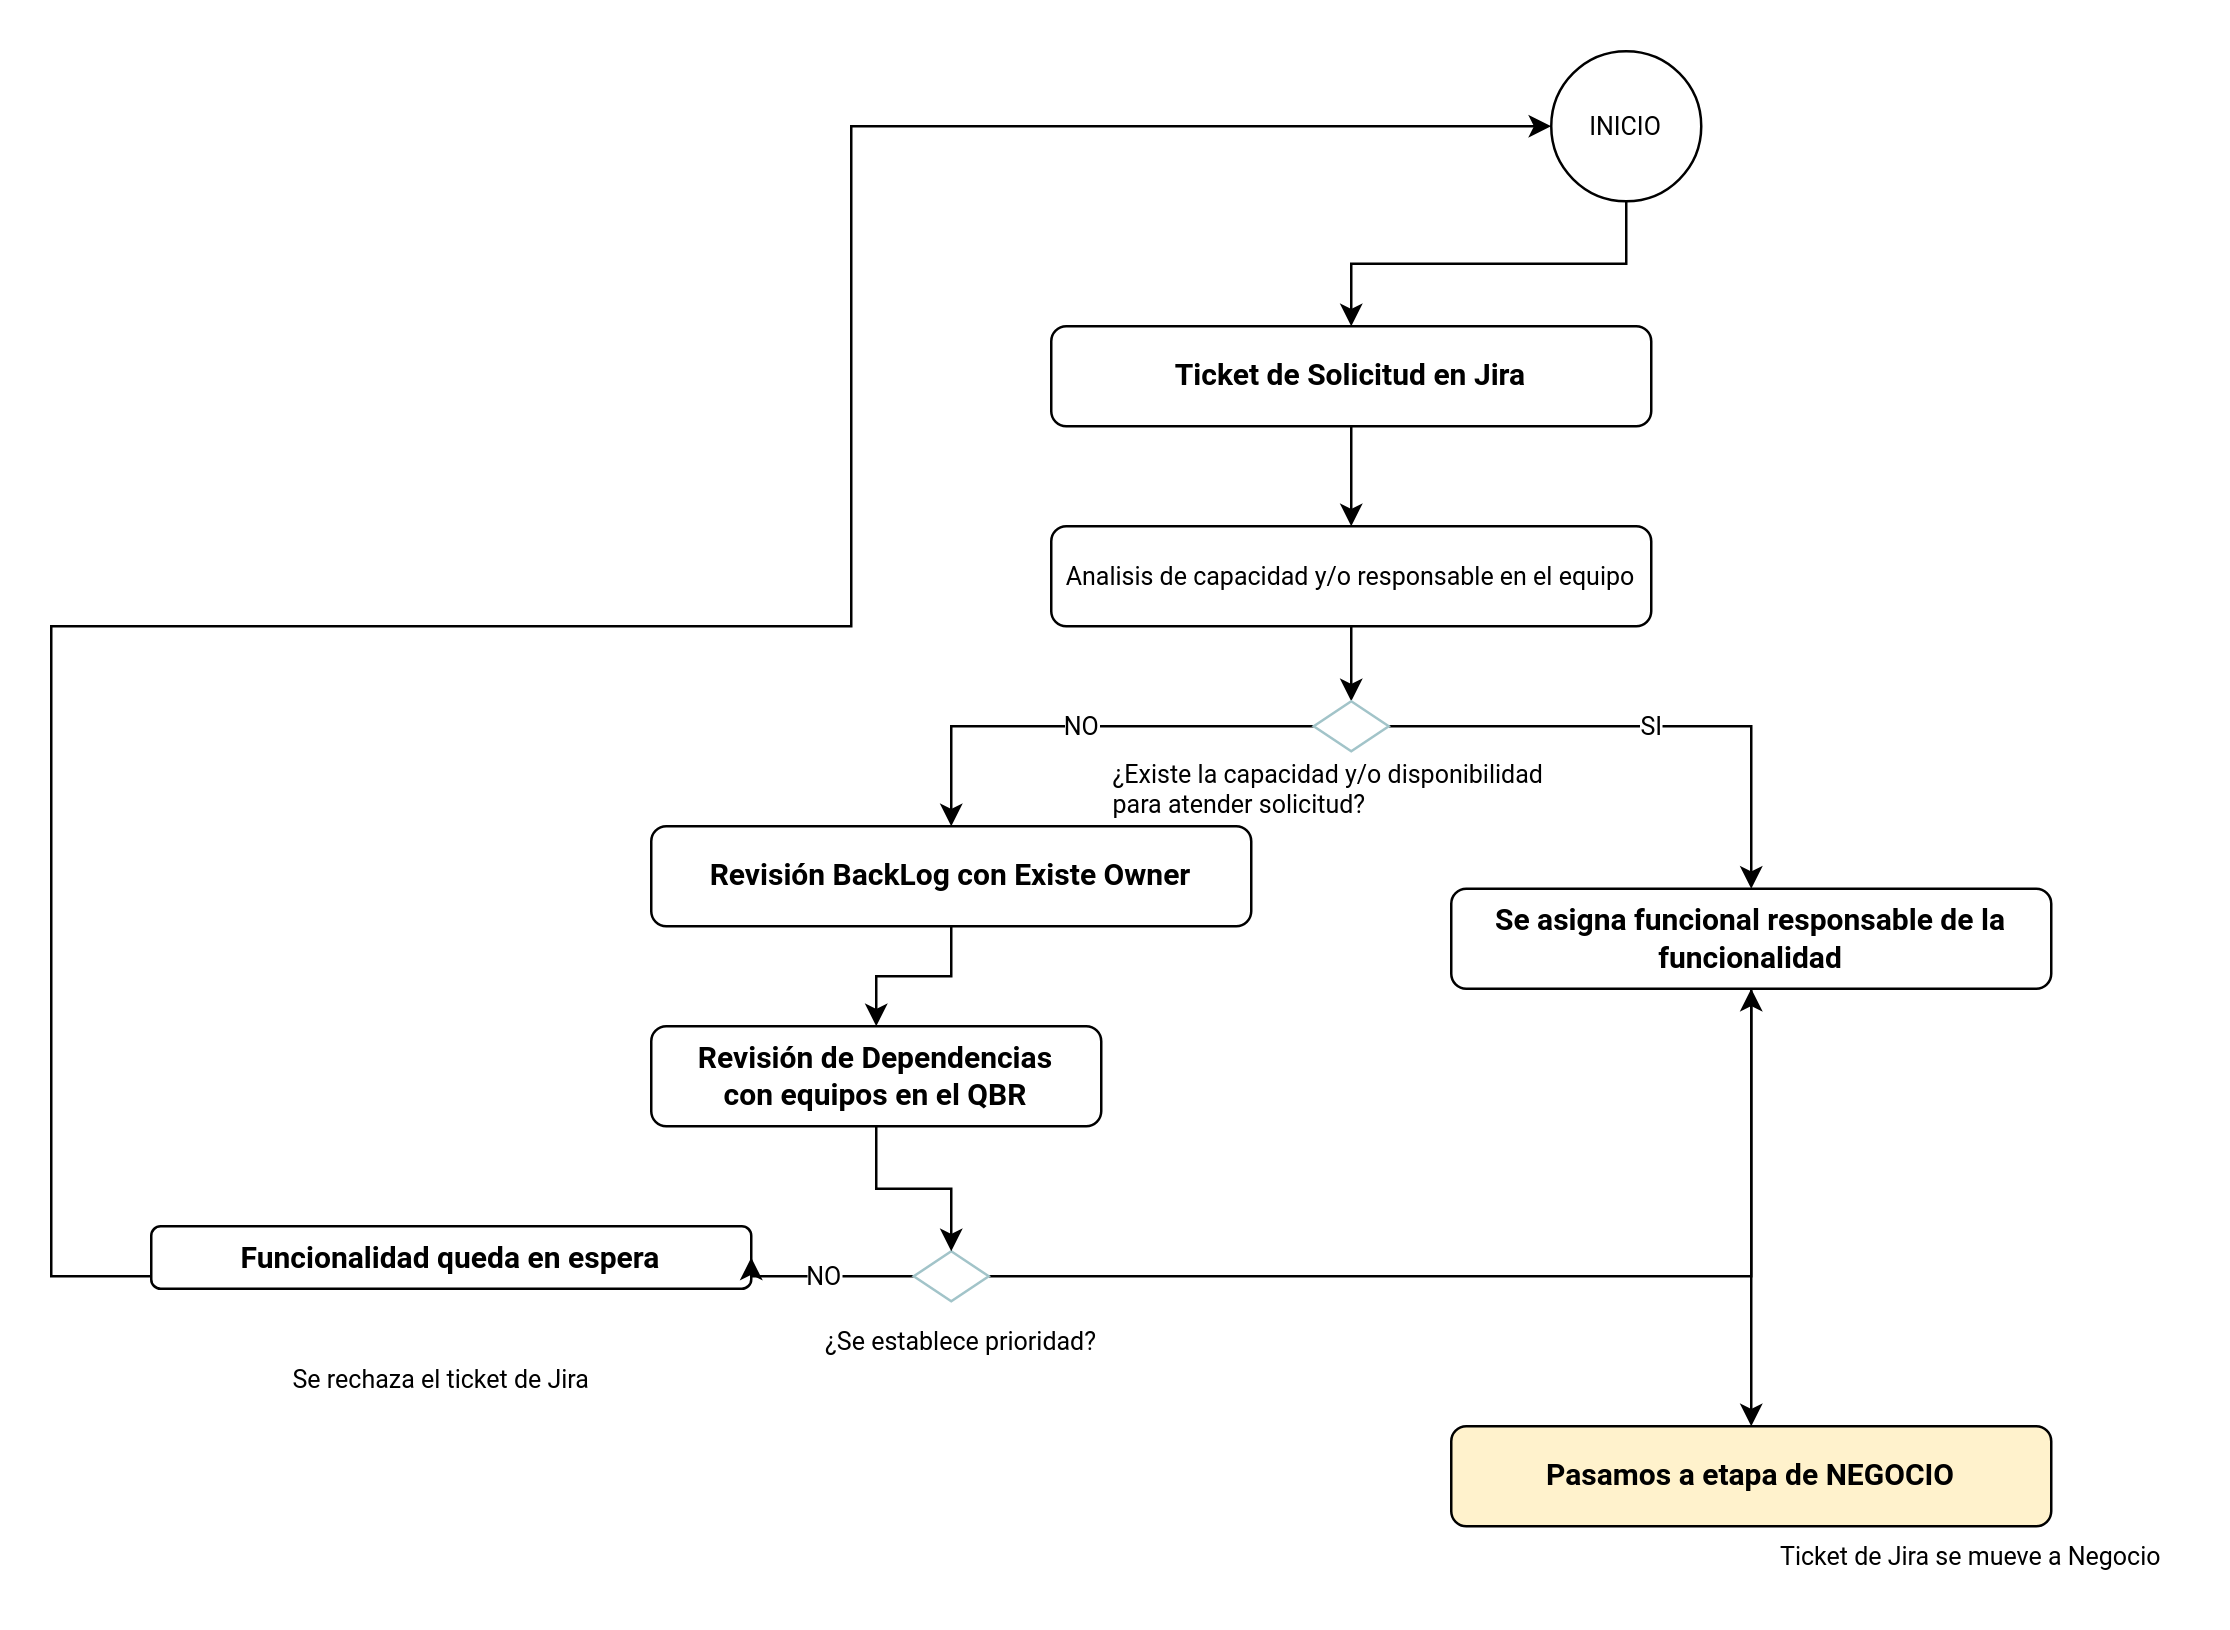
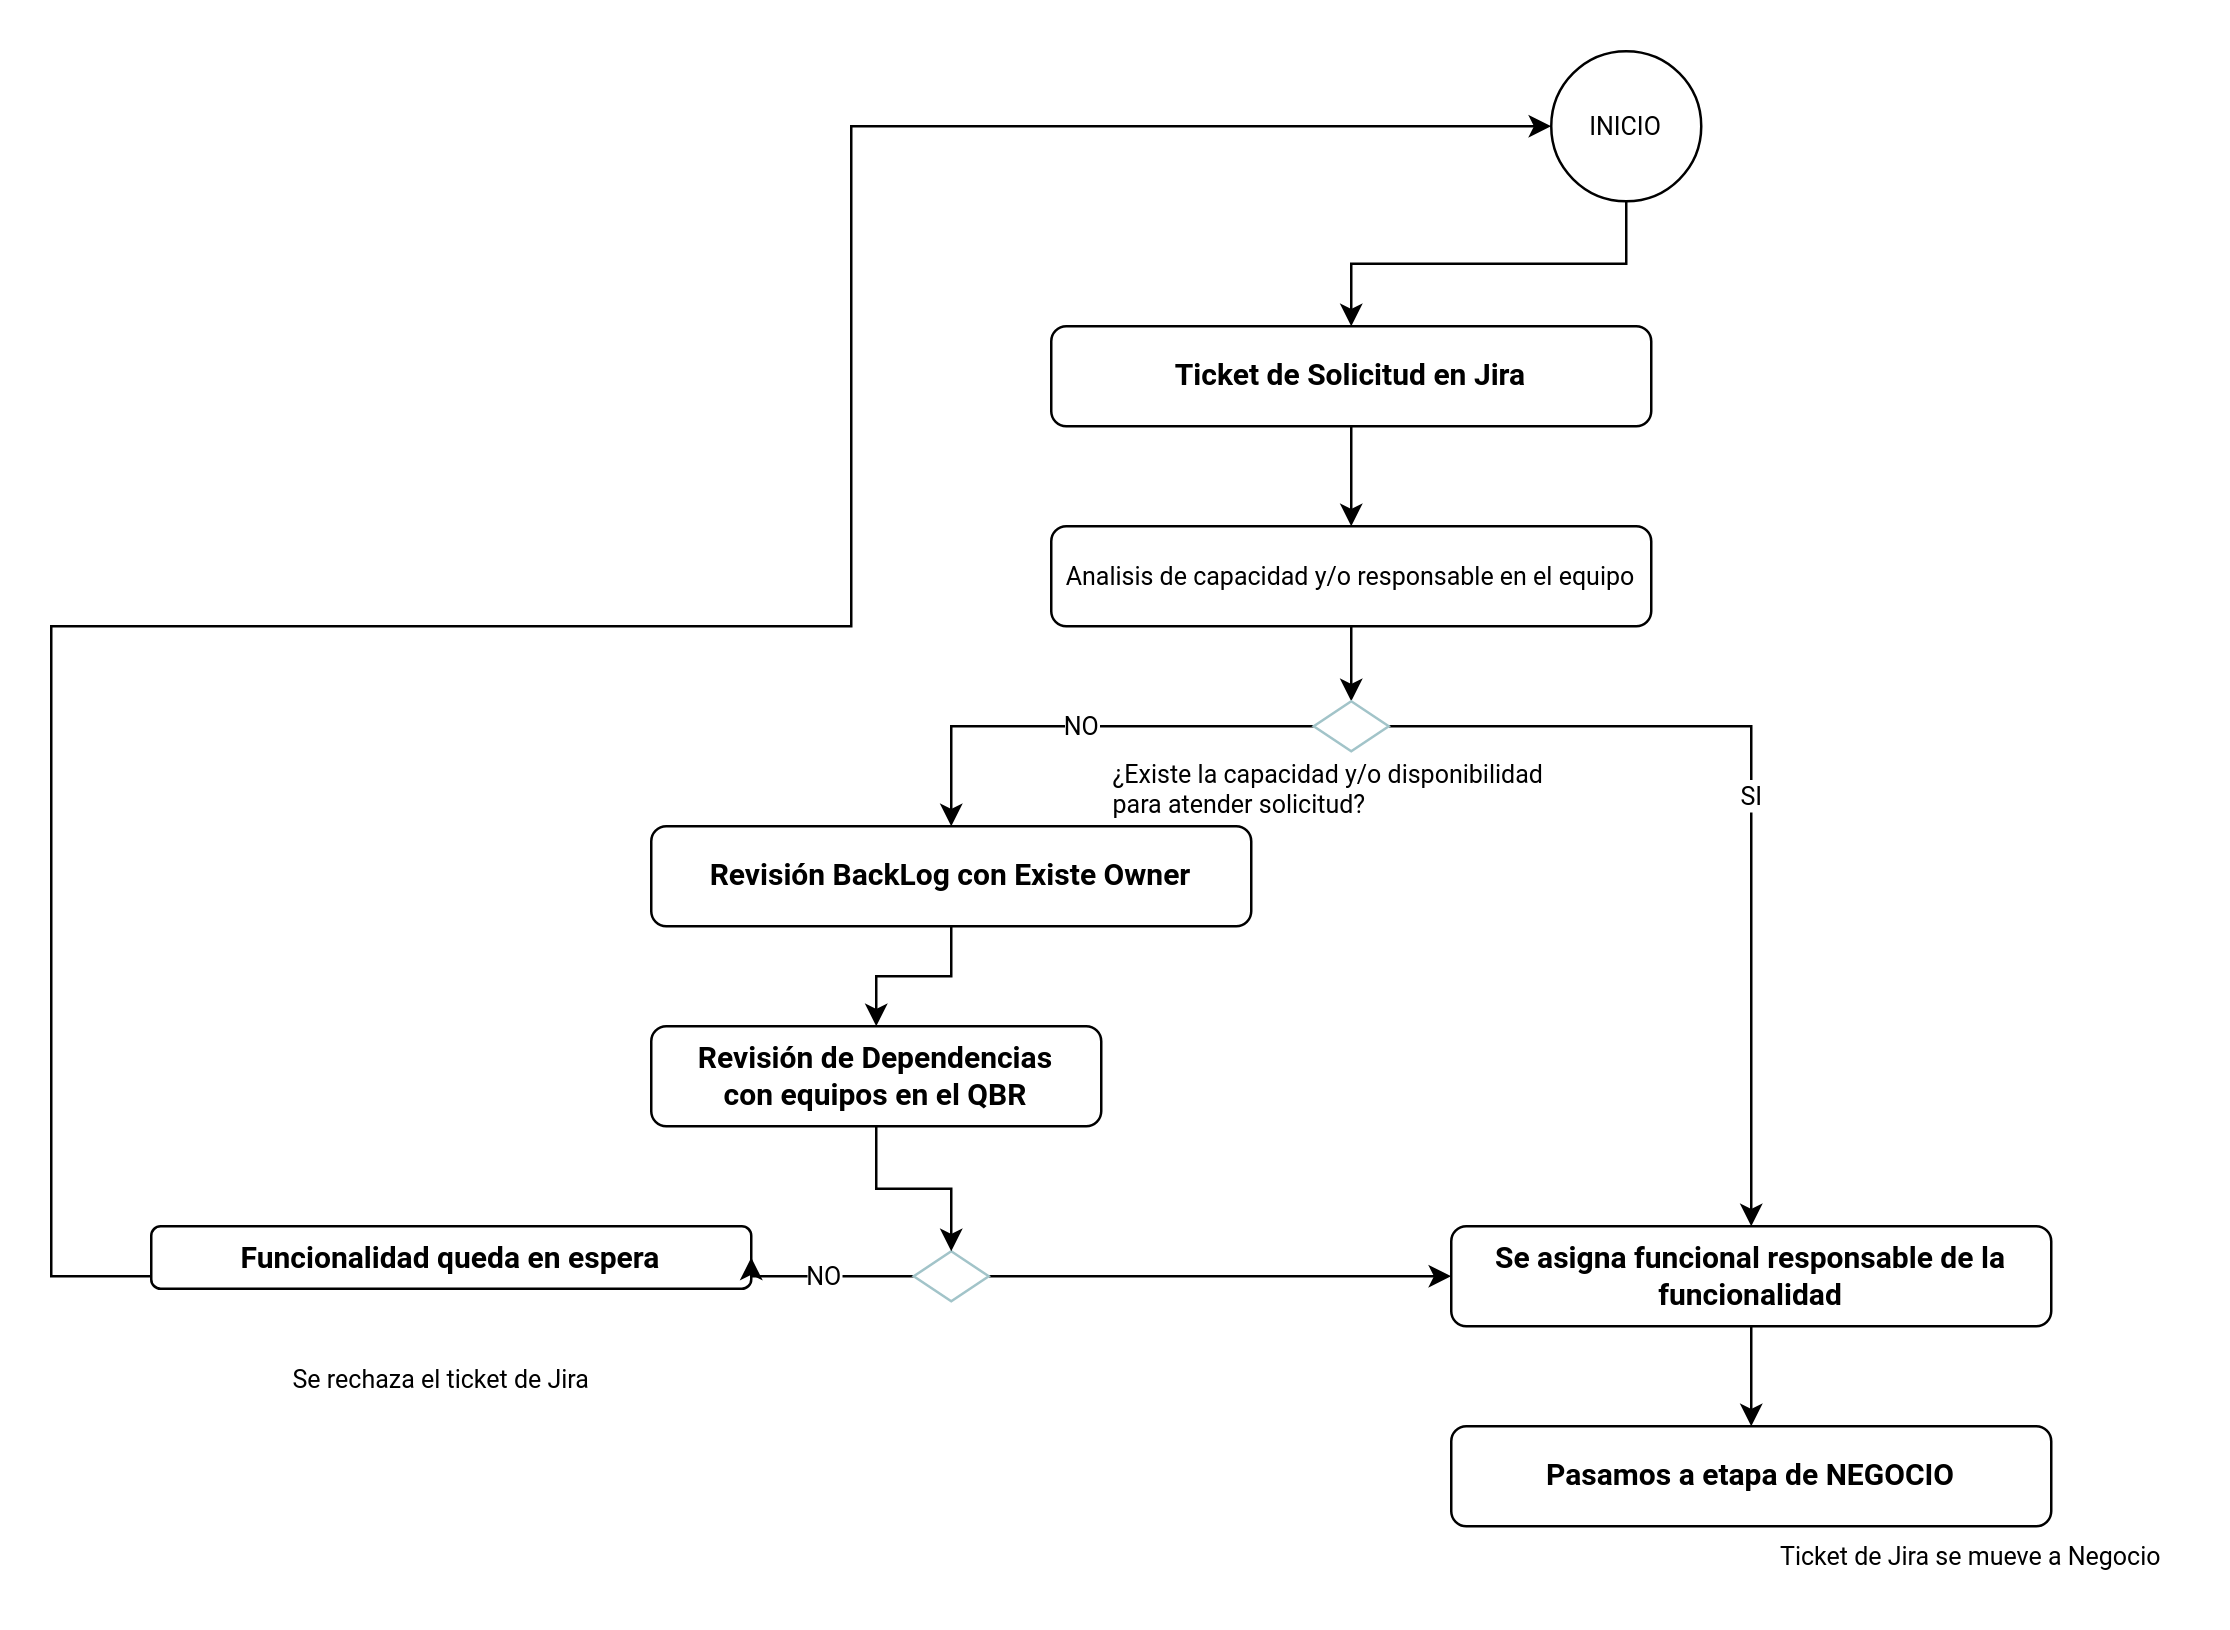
node "Se asigna funcional responsable de la funcionalidad": moved (1751, 939) -> (1751, 1276)
node "¿Se establece prioridad?": removed
node "Pasamos a etapa de NEGOCIO": fillcolor #fff2cc -> #ffffff
